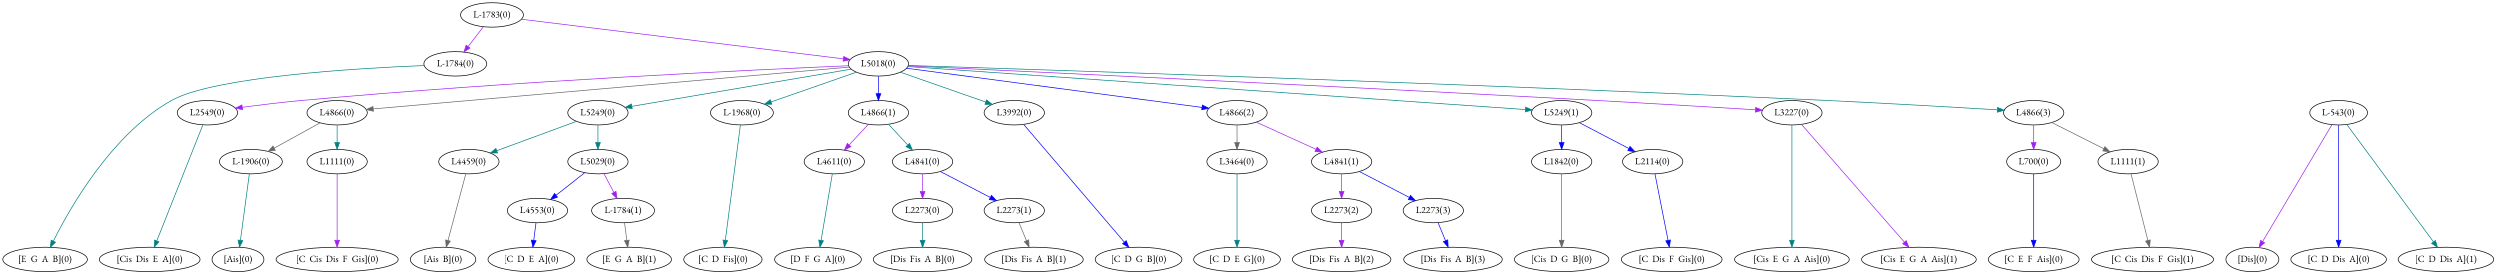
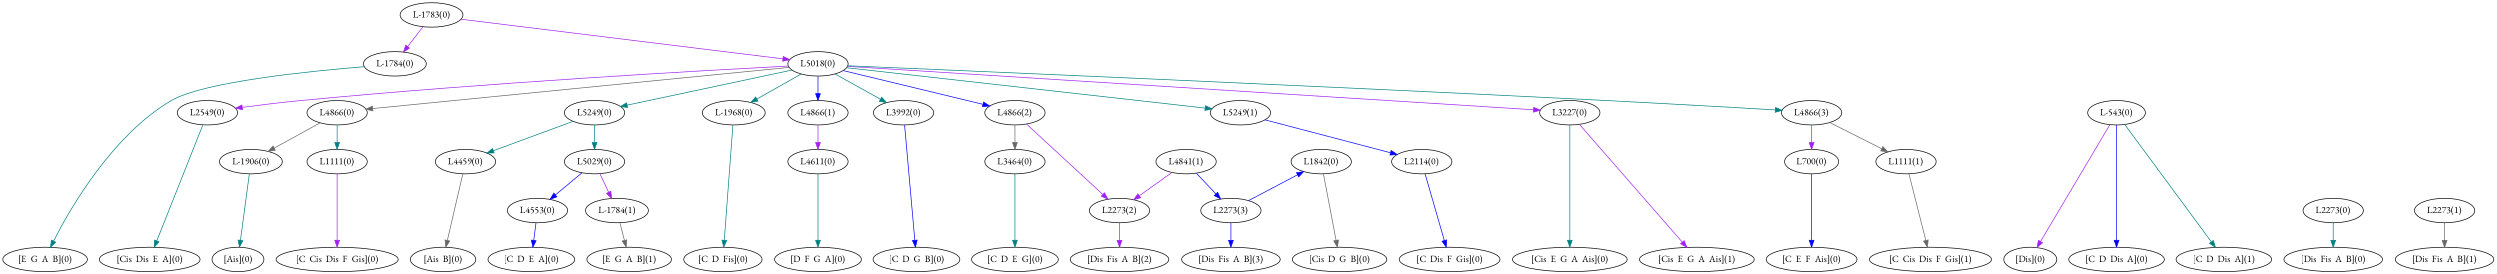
edge "L5249(1)" -> "L1842(0)": now "L2273(3)" -> "L1842(0)"
edge "L4866(2)" -> "L4841(1)": now "L4866(2)" -> "L2273(2)"
node "L4841(0)": removed
